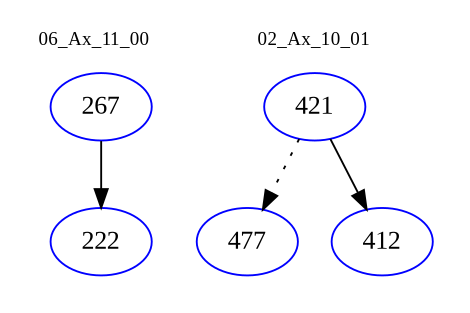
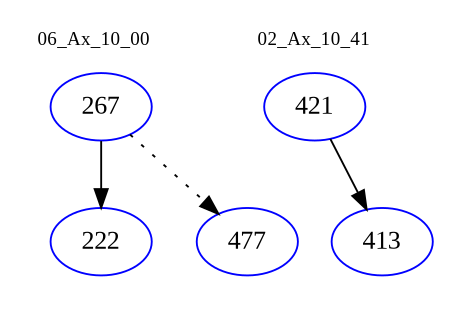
cluster "06_Ax_11_00": label "06_Ax_11_00" -> "06_Ax_10_00"
cluster "02_Ax_10_01": label "02_Ax_10_01" -> "02_Ax_10_41"
edge "421" -> "477": now "267" -> "477"
node "412": label "412" -> "413"
